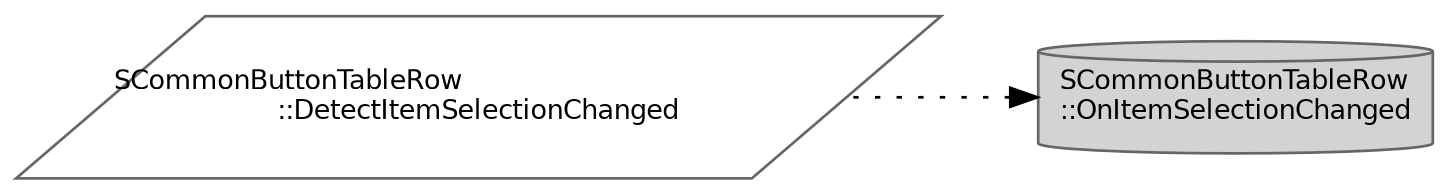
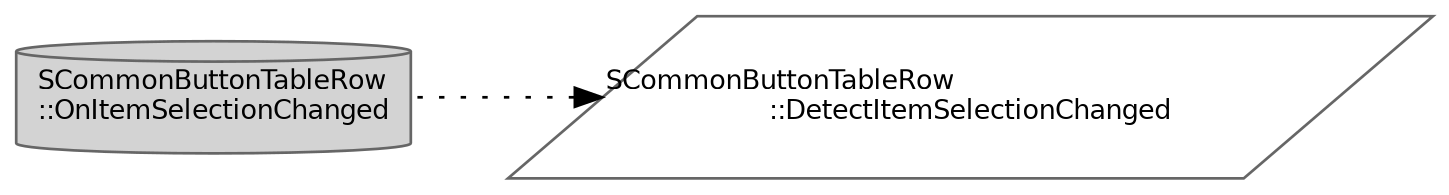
edge "SCommonButtonTableRow ::DetectItemSelectionChanged" -> "SCommonButtonTableRow ::OnItemSelectionChanged": reversed
